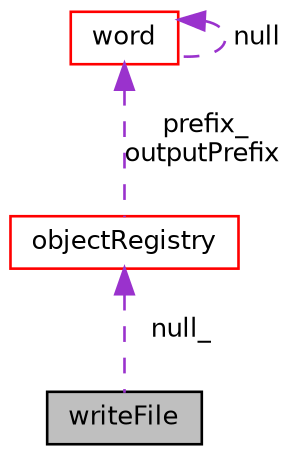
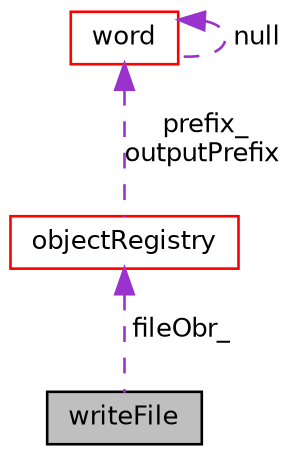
edge "writeFile" -> "objectRegistry": label " null_" -> " fileObr_"
